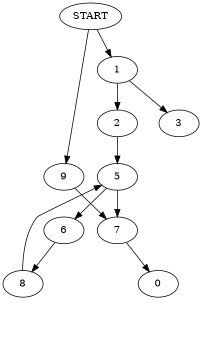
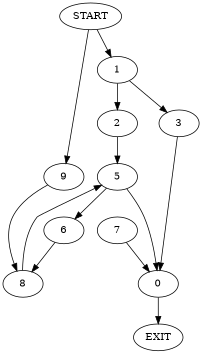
edge "9" -> "7": now "9" -> "8"
edge "5" -> "7": now "5" -> "0"
edge "3" -> "0": added
node "EXIT": added
